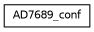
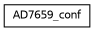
node "AD7689_conf": label "AD7689_conf" -> "AD7659_conf"
